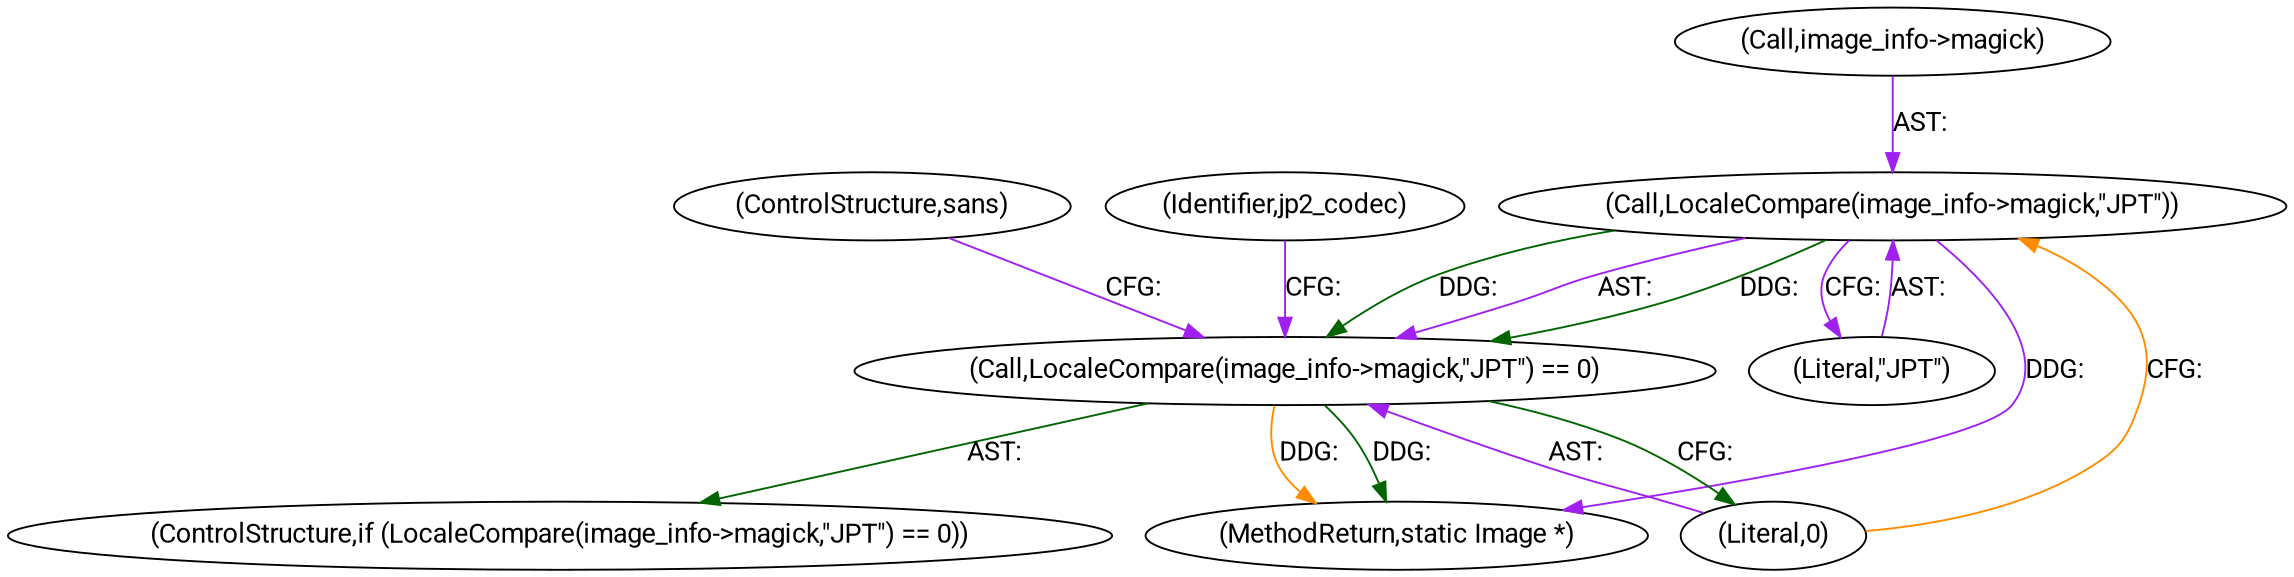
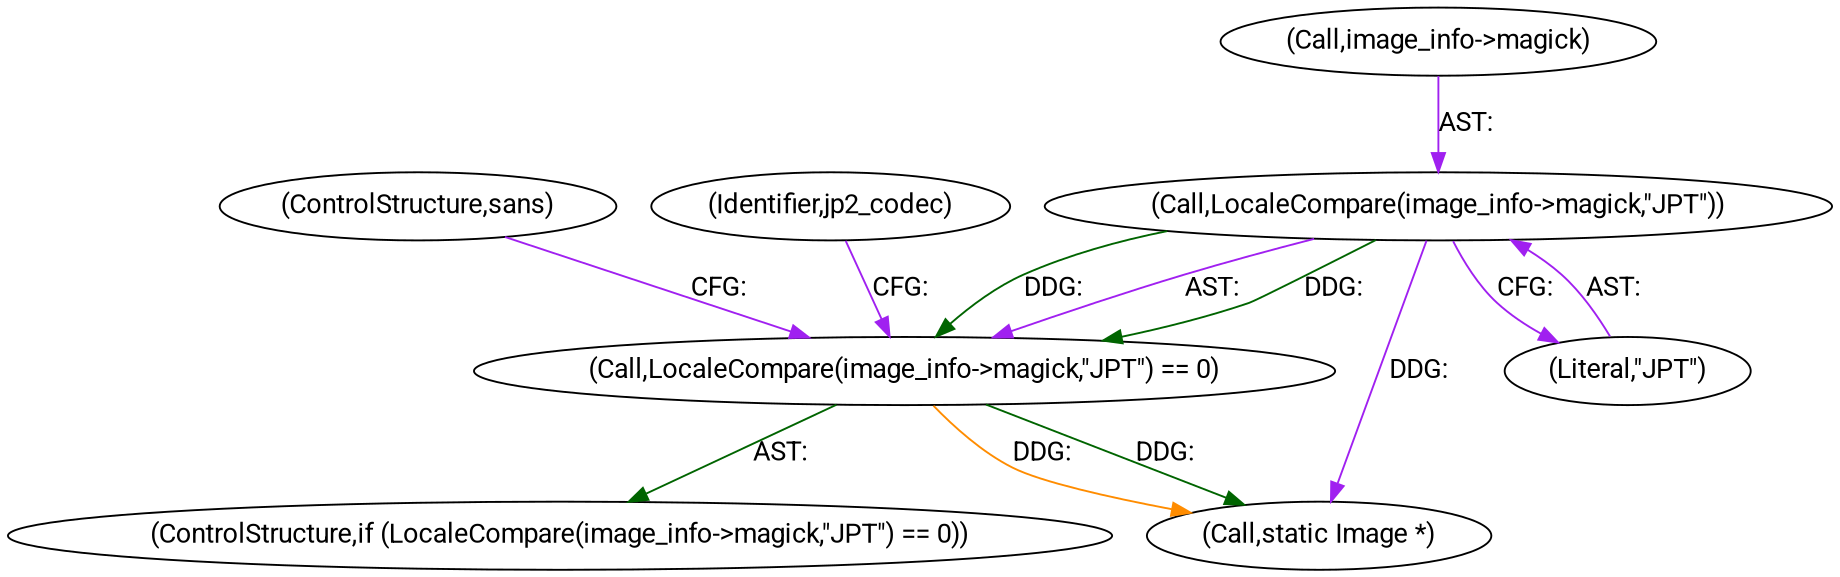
node "(MethodReturn,static Image *)": label "(MethodReturn,static Image *)" -> "(Call,static Image *)"
node "(Literal,0)": removed
